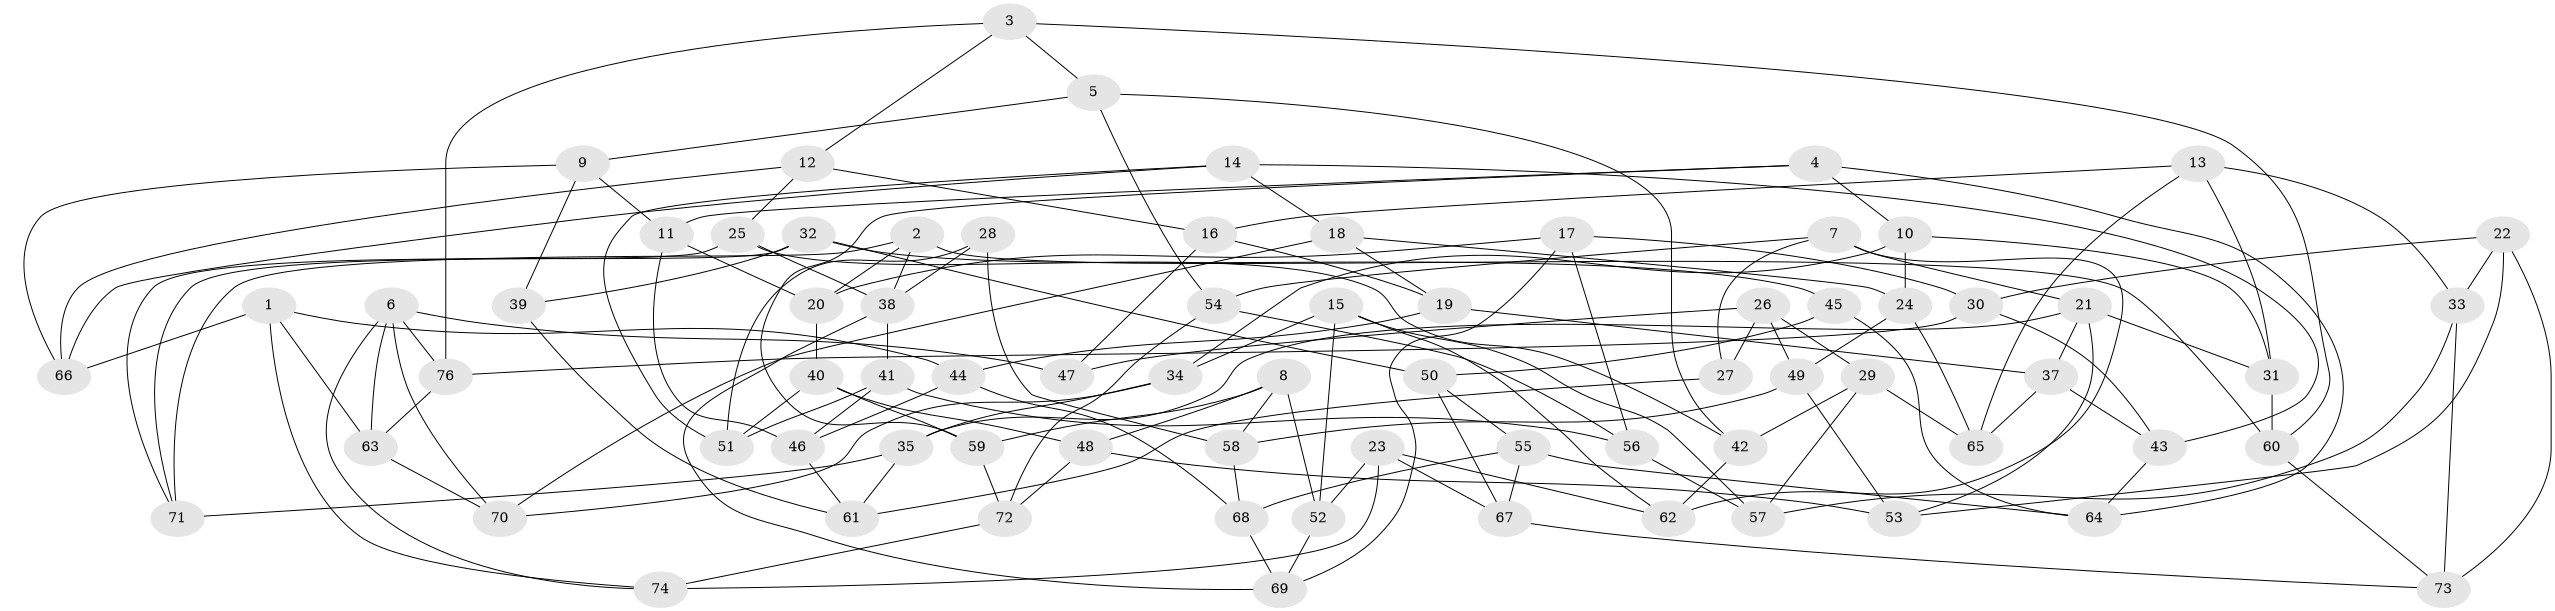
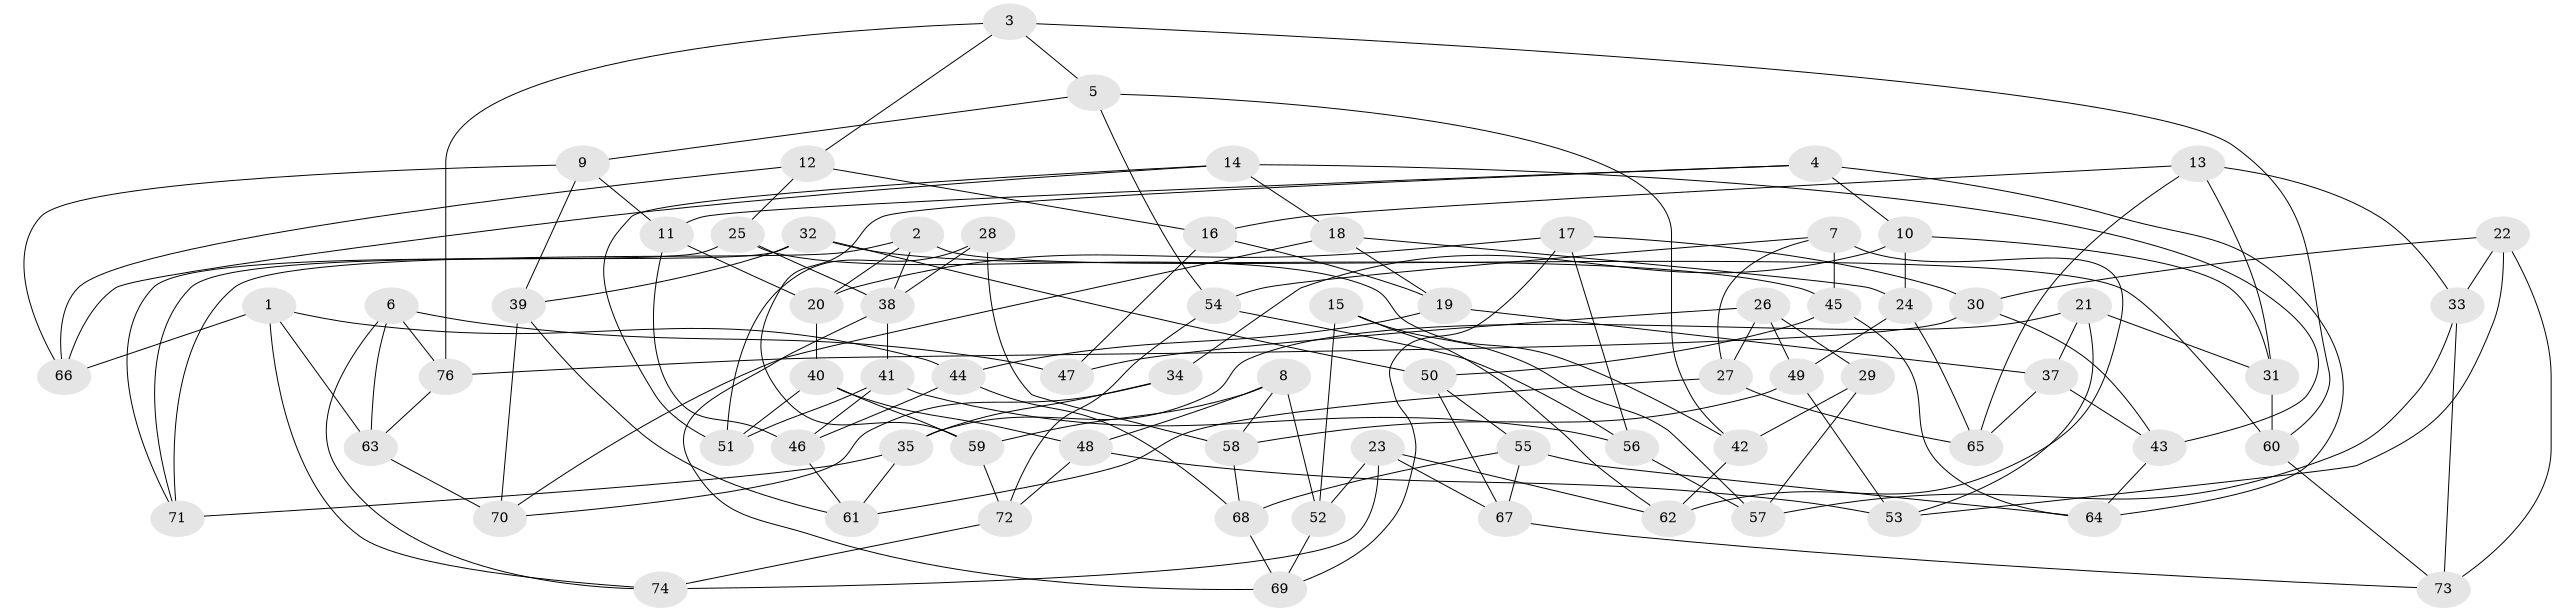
edge "7" -- "21": now "7" -- "45"
edge "15" -- "34": removed
edge "29" -- "65": now "27" -- "65"
edge "6" -- "70": now "39" -- "70"
